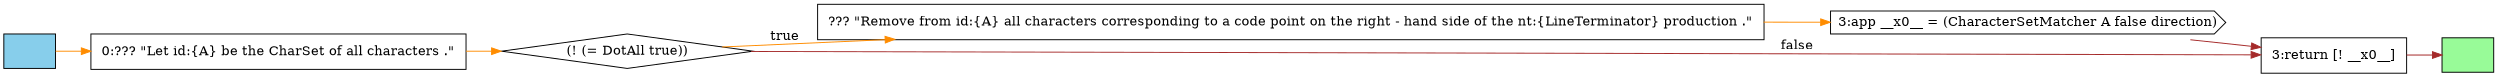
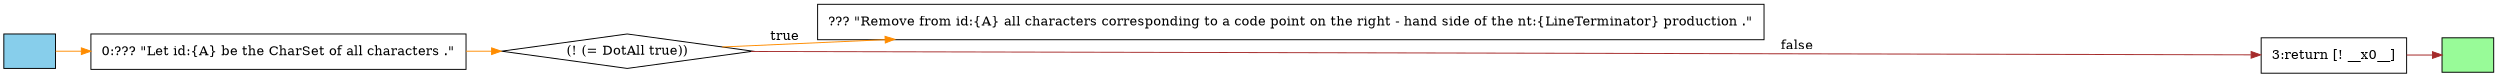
node "3:app __x0__ = (CharacterSetMatcher A false direction)": removed
